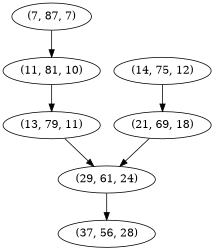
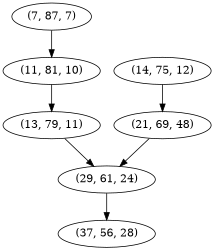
node "(21, 69, 18)": label "(21, 69, 18)" -> "(21, 69, 48)"
